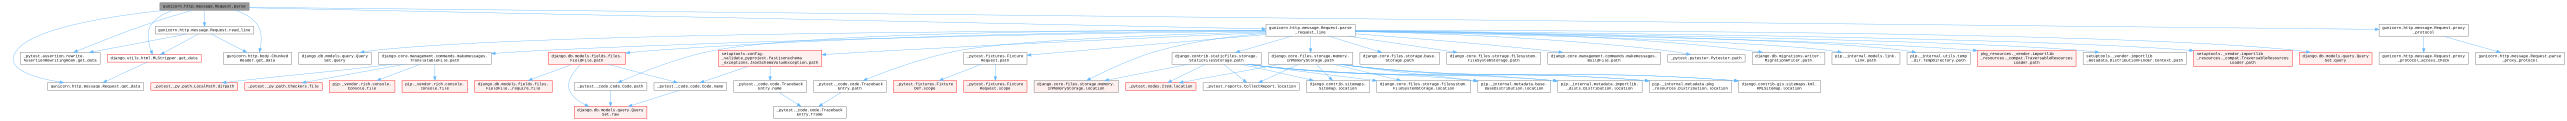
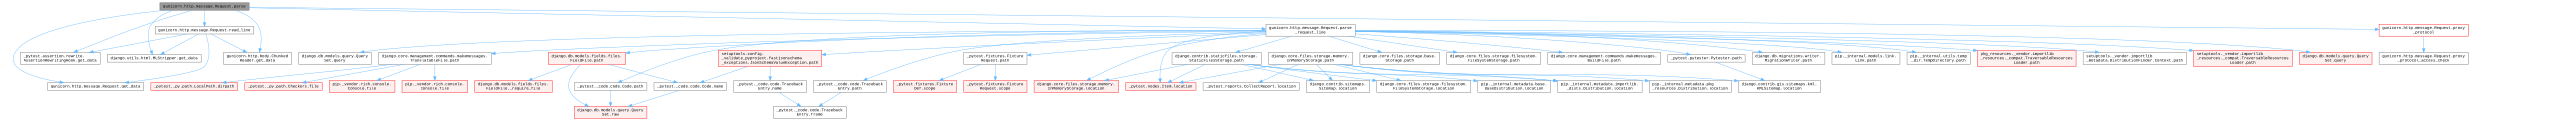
node "gunicorn.http.message.Request.proxy _protocol": color grey40 -> red
edge "gunicorn.http.message.Request.parse _request_line" -> "django.core.files.storage.memory. InMemoryStorage.path": now "gunicorn.http.message.Request.parse _request_line" -> "_pytest.nodes.Item.location"
node "django.utils.html.MLStripper.get_data": color red -> grey40
node "gunicorn.http.message.Request.parse _proxy_protocol": removed
edge "django.contrib.staticfiles.storage. StaticFilesStorage.path" -> "_pytest.reports.CollectReport.location": removed
edge "django.utils.html.MLStripper.get_data" -> "gunicorn.http.message.Request.get_data": now "gunicorn.http.message.Request.read_line" -> "gunicorn.http.message.Request.get_data"
edge "django.core.files.storage.memory. InMemoryStorage.path" -> "pip._internal.metadata.base. BaseDistribution.location": removed
edge "django.contrib.staticfiles.storage. StaticFilesStorage.path" -> "pip._internal.metadata.pkg _resources.Distribution.location": removed
edge "django.contrib.staticfiles.storage. StaticFilesStorage.path" -> "django.contrib.gis.sitemaps.kml. KMLSitemap.location": now "_pytest.pytester.Pytester.path" -> "django.contrib.gis.sitemaps.kml. KMLSitemap.location"
node "django.core.files.storage.memory. InMemoryStorage.location": color grey40 -> red
